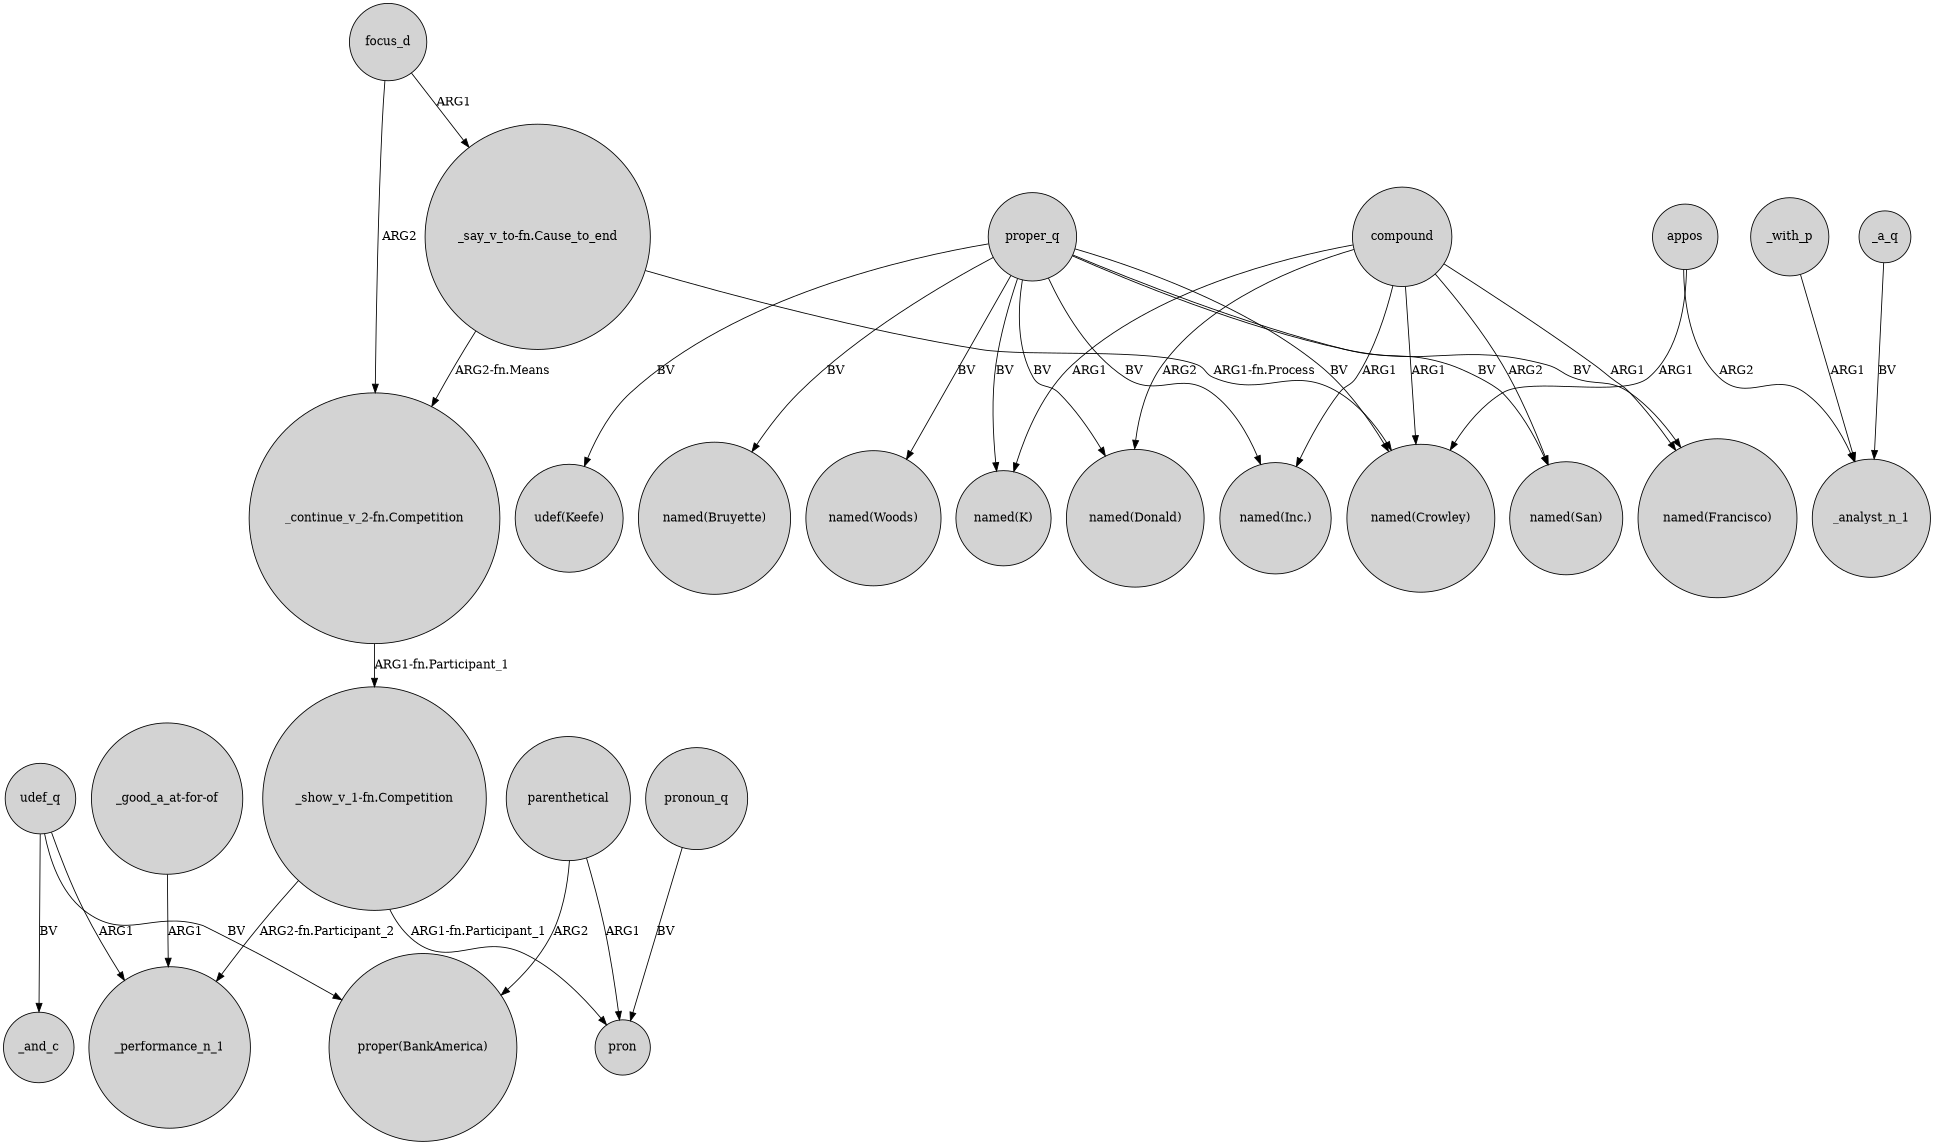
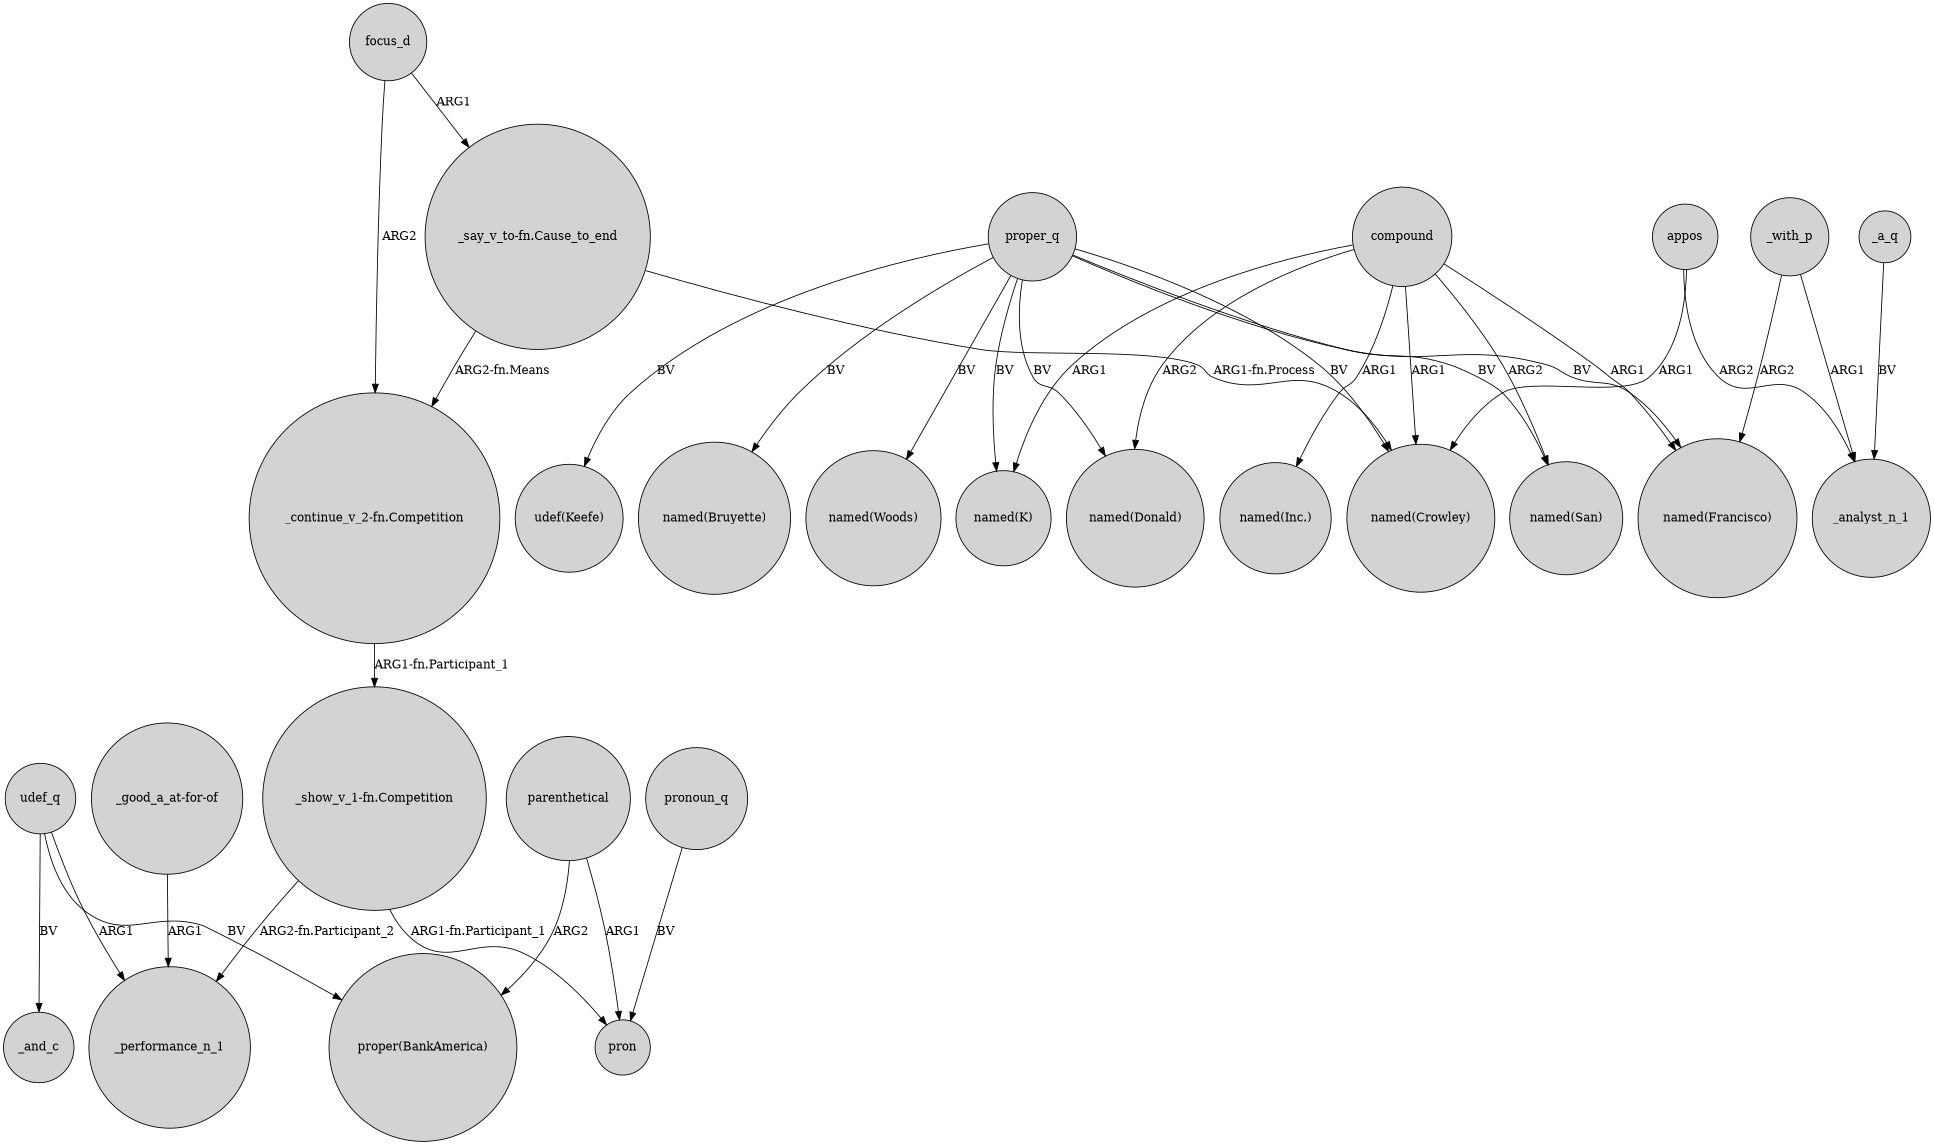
edge "_with_p" -> "named(Francisco)": added, label "ARG2"
edge "proper_q" -> "named(Inc.)": removed, label "BV"
